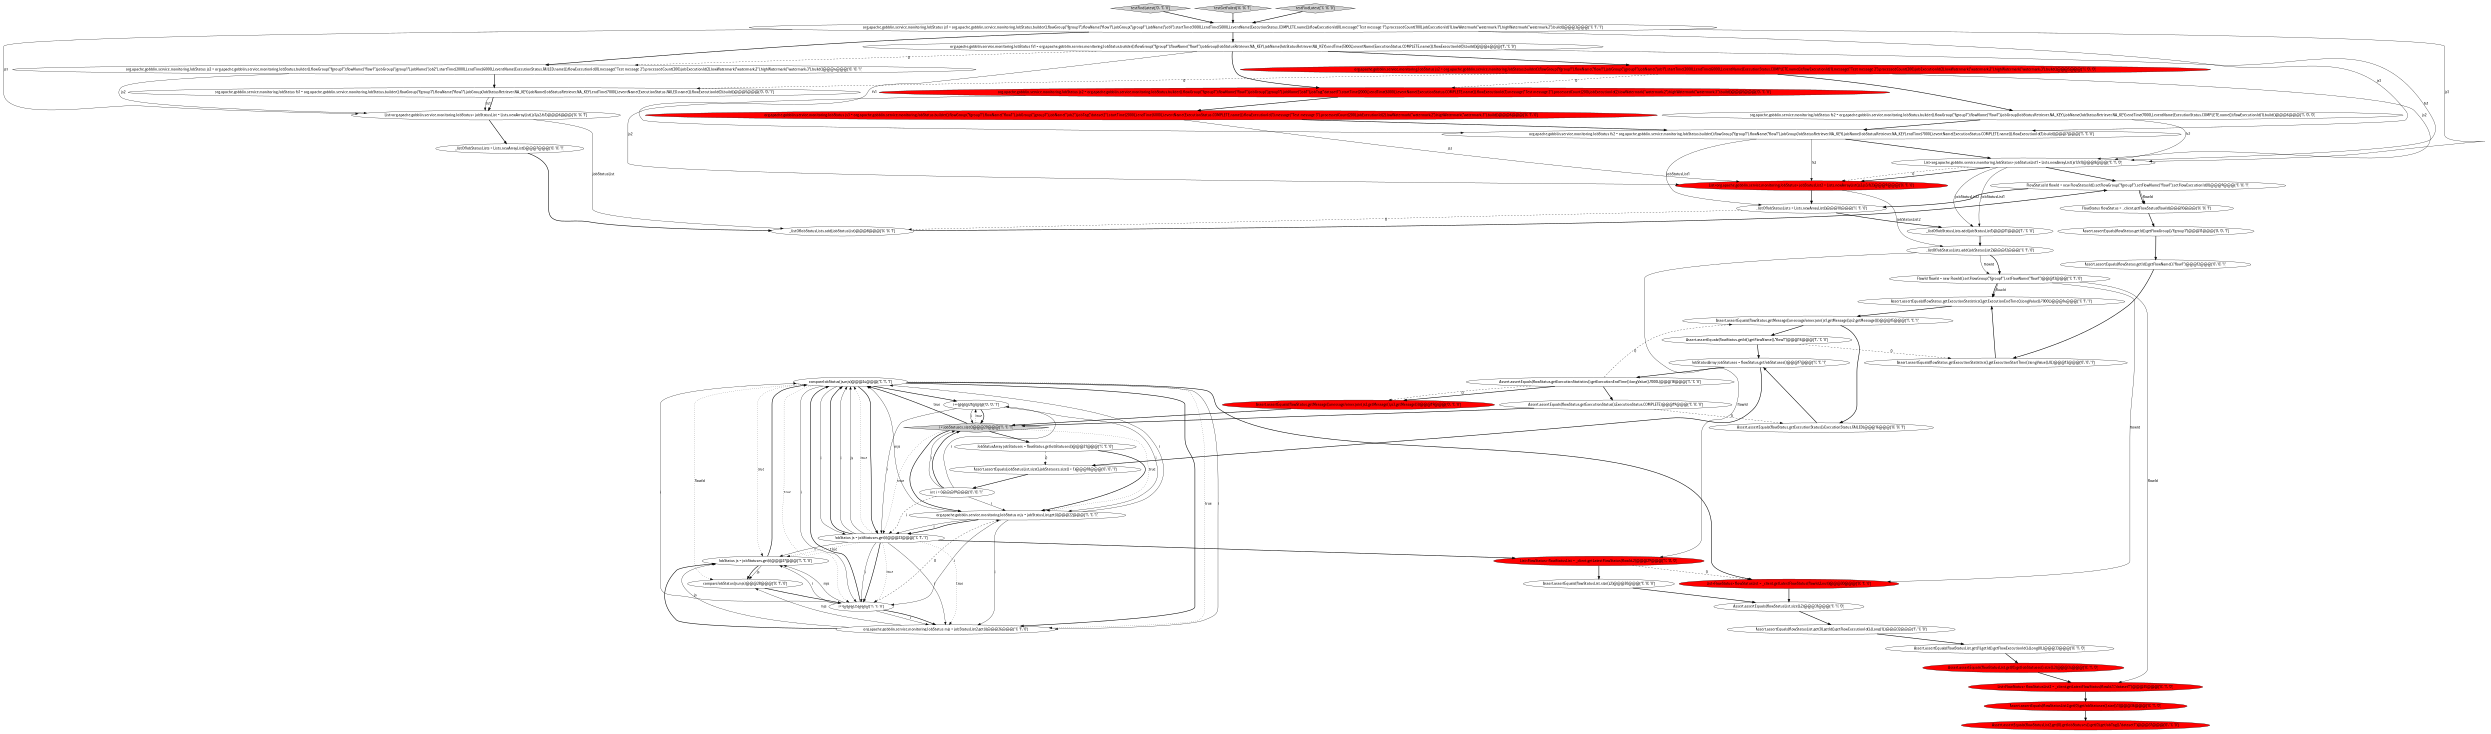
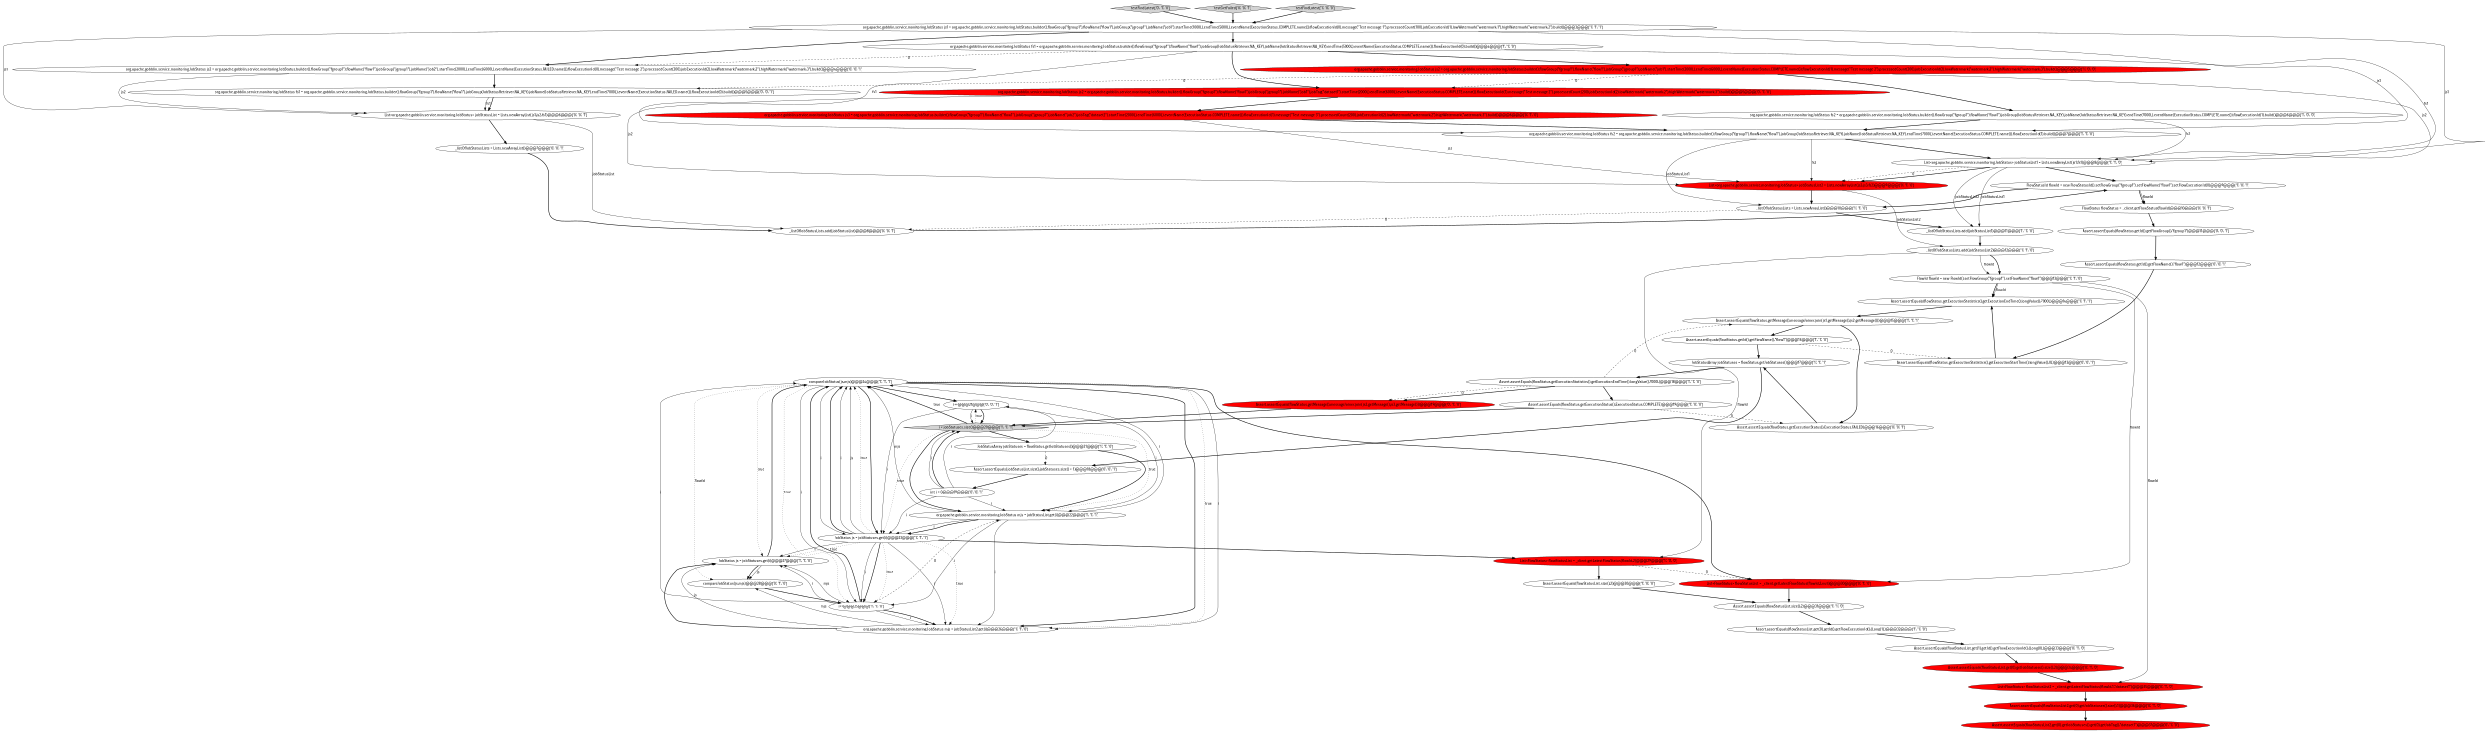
edge "int i = 0@@@19@@@['0', '0', '1']" -> "JobStatus js = jobStatuses.get(i)@@@23@@@['1', '1', '1']": style dashed -> solid
